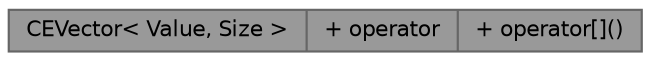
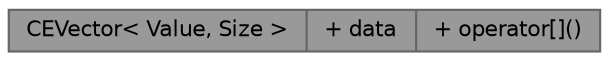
node "CEVector< Value, Size >": text "+ operator" -> "+ data"
